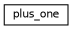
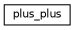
node "plus_one": label "plus_one" -> "plus_plus"
